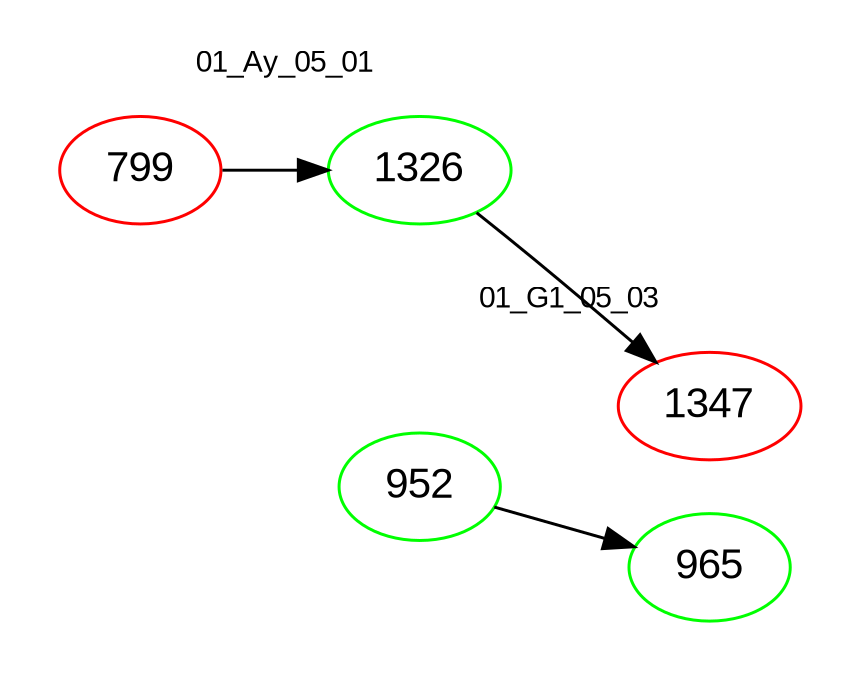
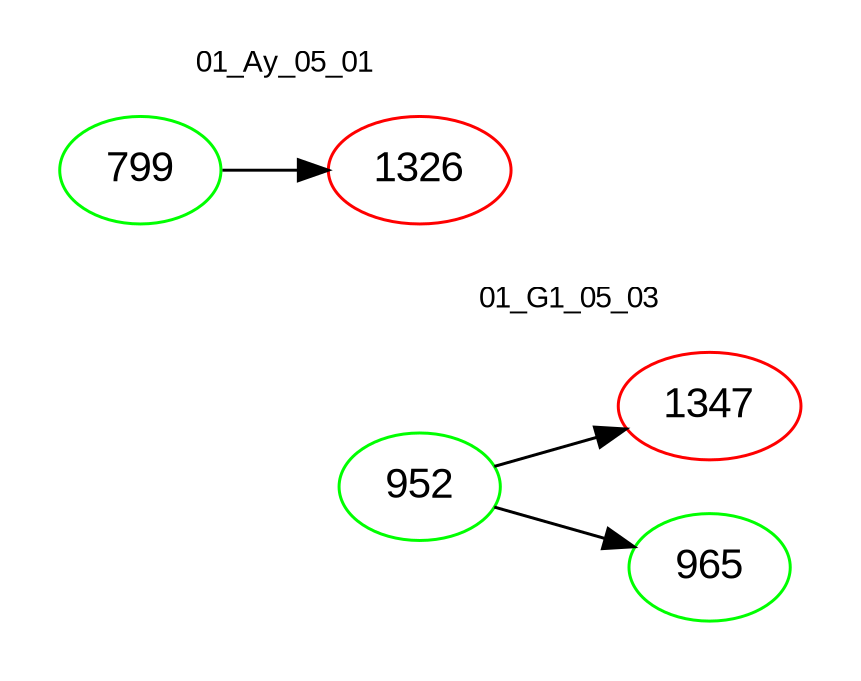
node "799": color red -> green
node "1326": color green -> red
edge "1326" -> "1347": now "952" -> "1347"
